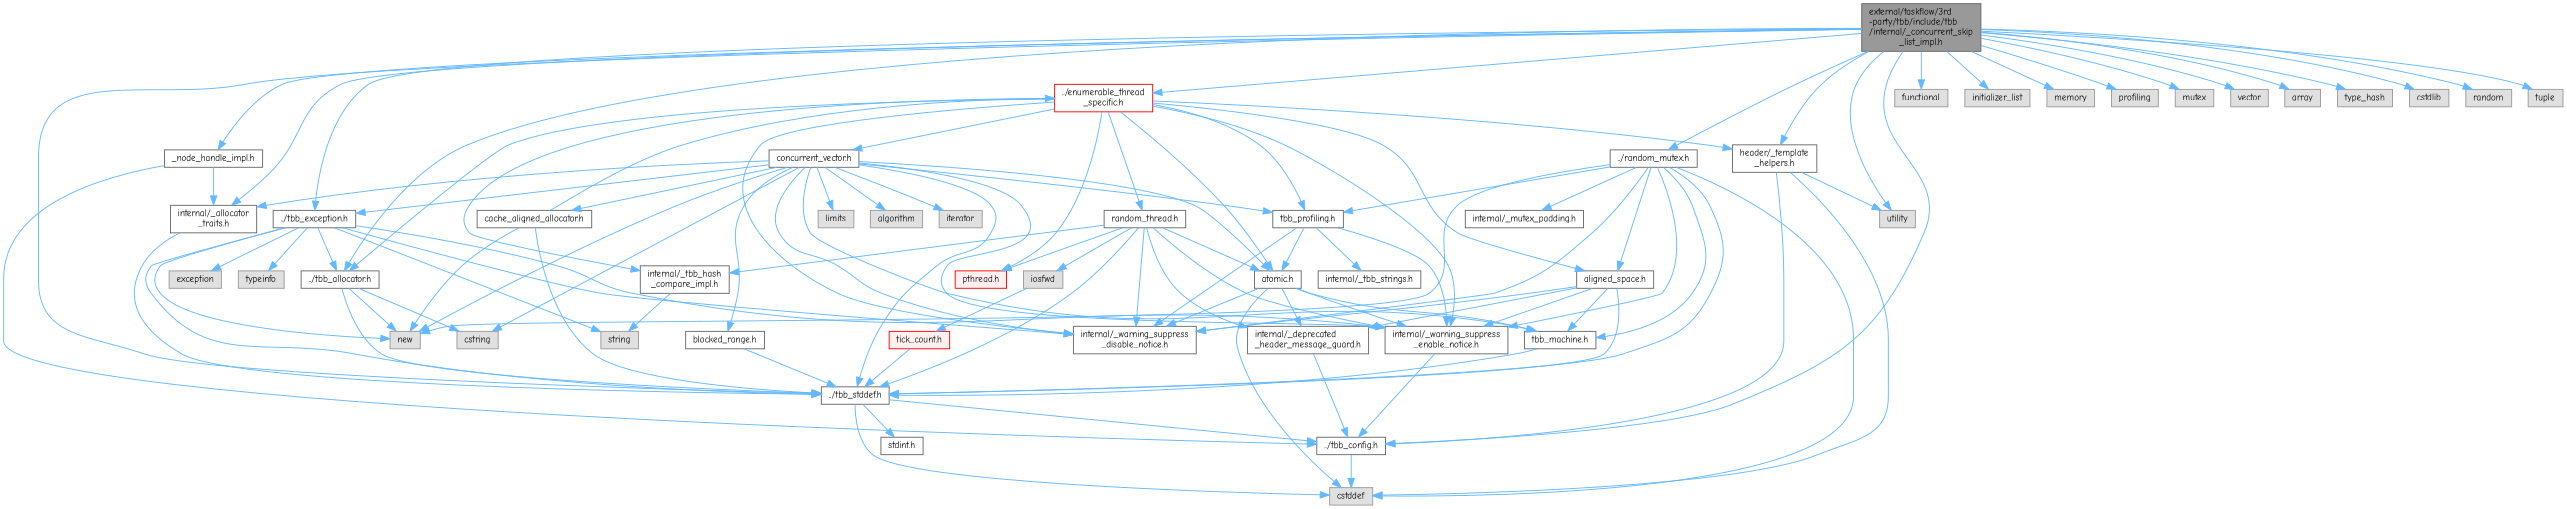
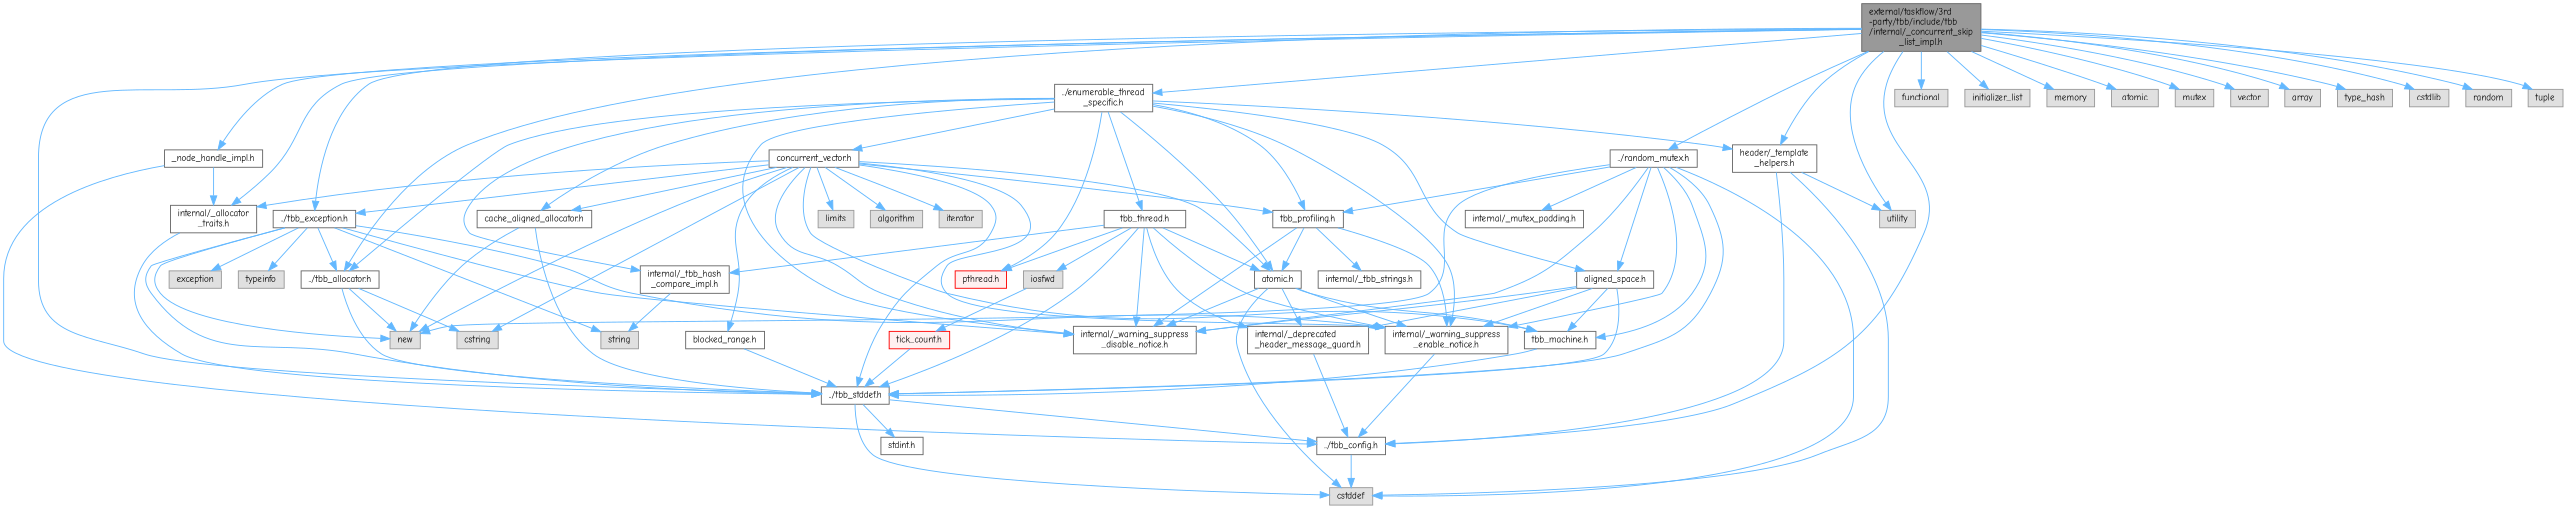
node "../enumerable_thread _specific.h": color red -> grey40
node "profiling": label "profiling" -> "atomic"
edge "cache_aligned_allocator.h" -> "../enumerable_thread _specific.h": reversed
node "random_thread.h": label "random_thread.h" -> "tbb_thread.h"
